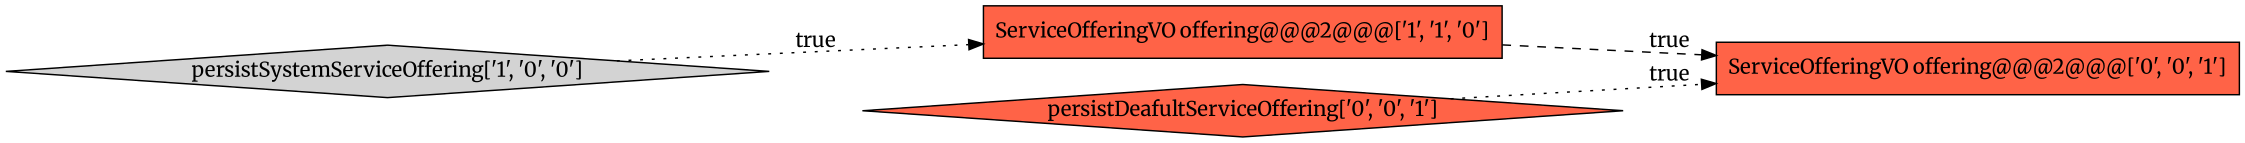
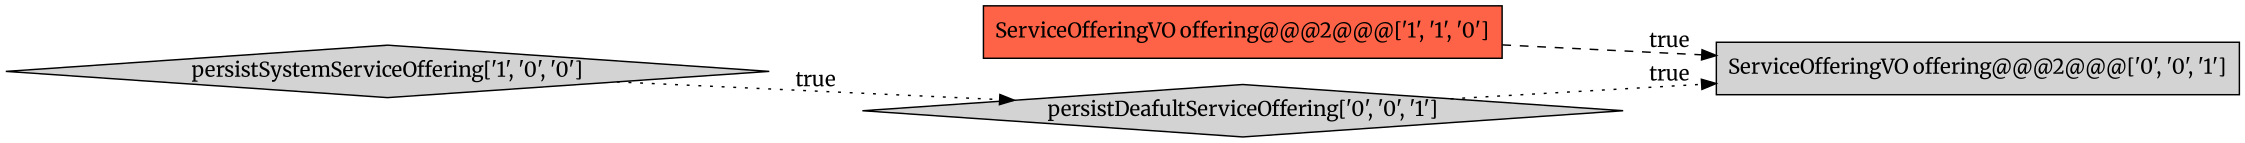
edge "persistSystemServiceOffering['1', '0', '0']" -> "ServiceOfferingVO offering@@@2@@@['1', '1', '0']": now "persistSystemServiceOffering['1', '0', '0']" -> "persistDeafultServiceOffering['0', '0', '1']"
node "ServiceOfferingVO offering@@@2@@@['0', '0', '1']": fillcolor tomato -> lightgray
node "persistDeafultServiceOffering['0', '0', '1']": fillcolor tomato -> lightgray
